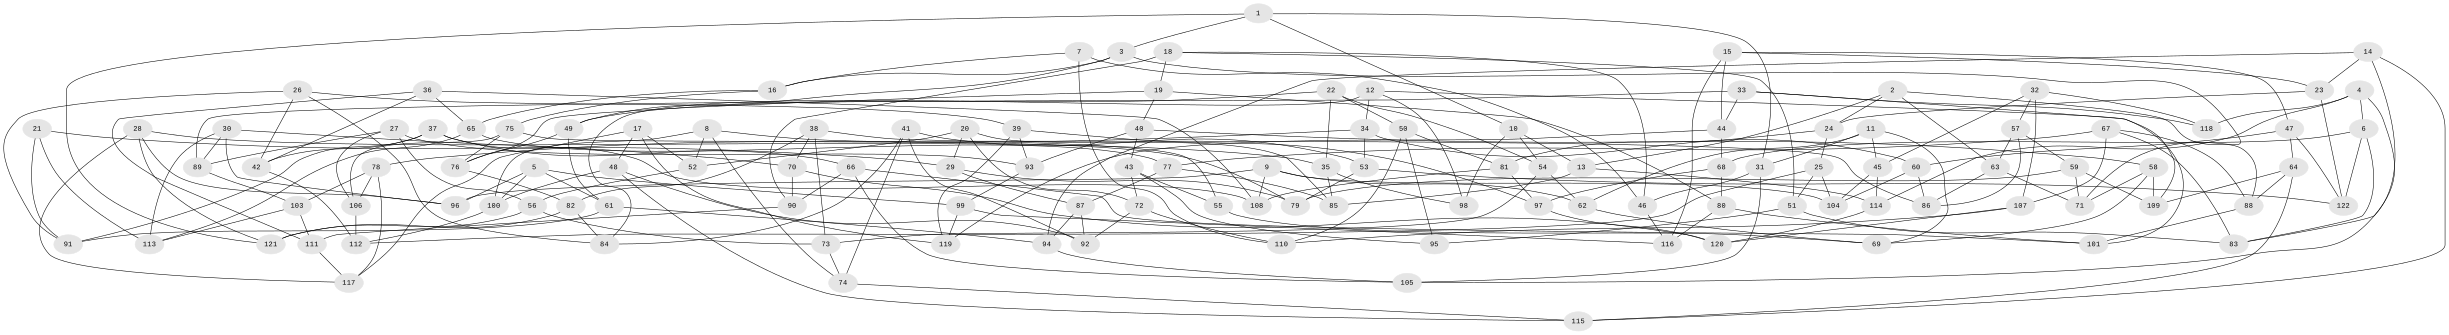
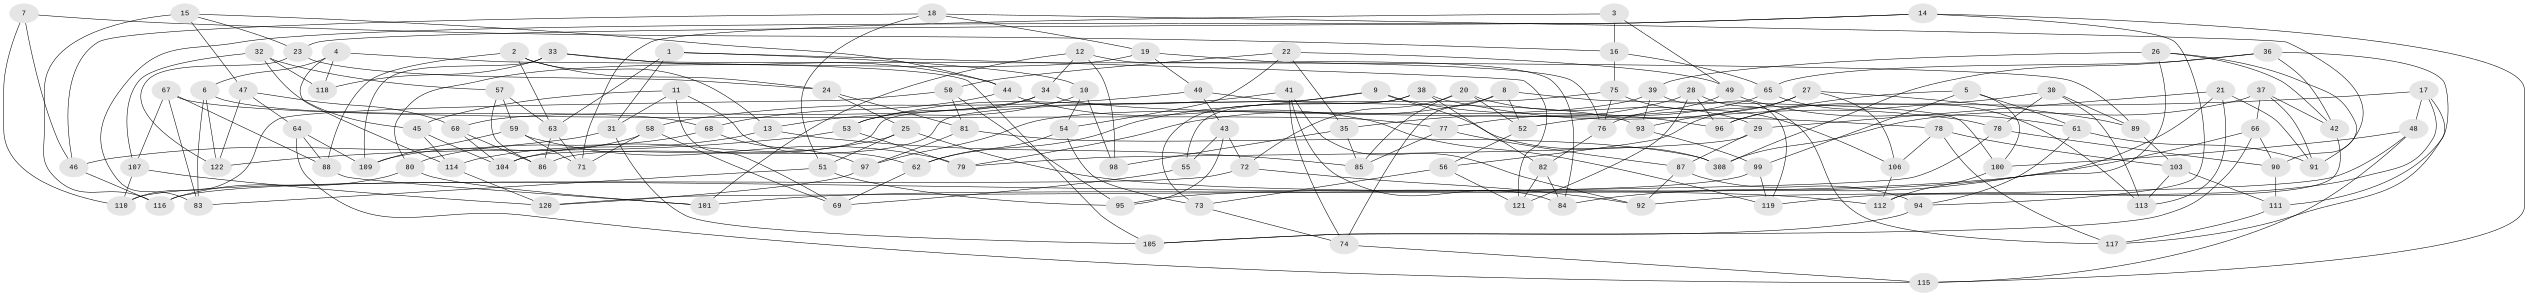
edge "1" -- "3": now "1" -- "63"
edge "21" -- "95": added
node "108": label "108" -> "308"
